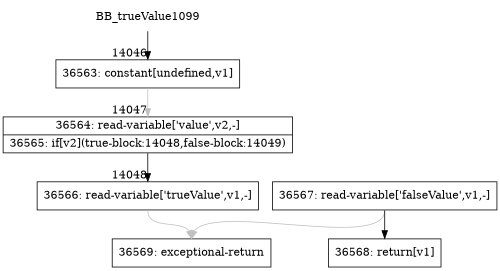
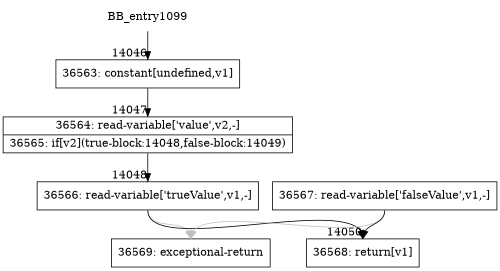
node "BB_trueValue1099": label "BB_trueValue1099" -> "BB_entry1099"
edge "36563: constant[undefined,v1]" -> "36564: read-variable['value',v2,-]": color gray -> black
edge "36566: read-variable['trueValue',v1,-]" -> "36568: return[v1]": added
